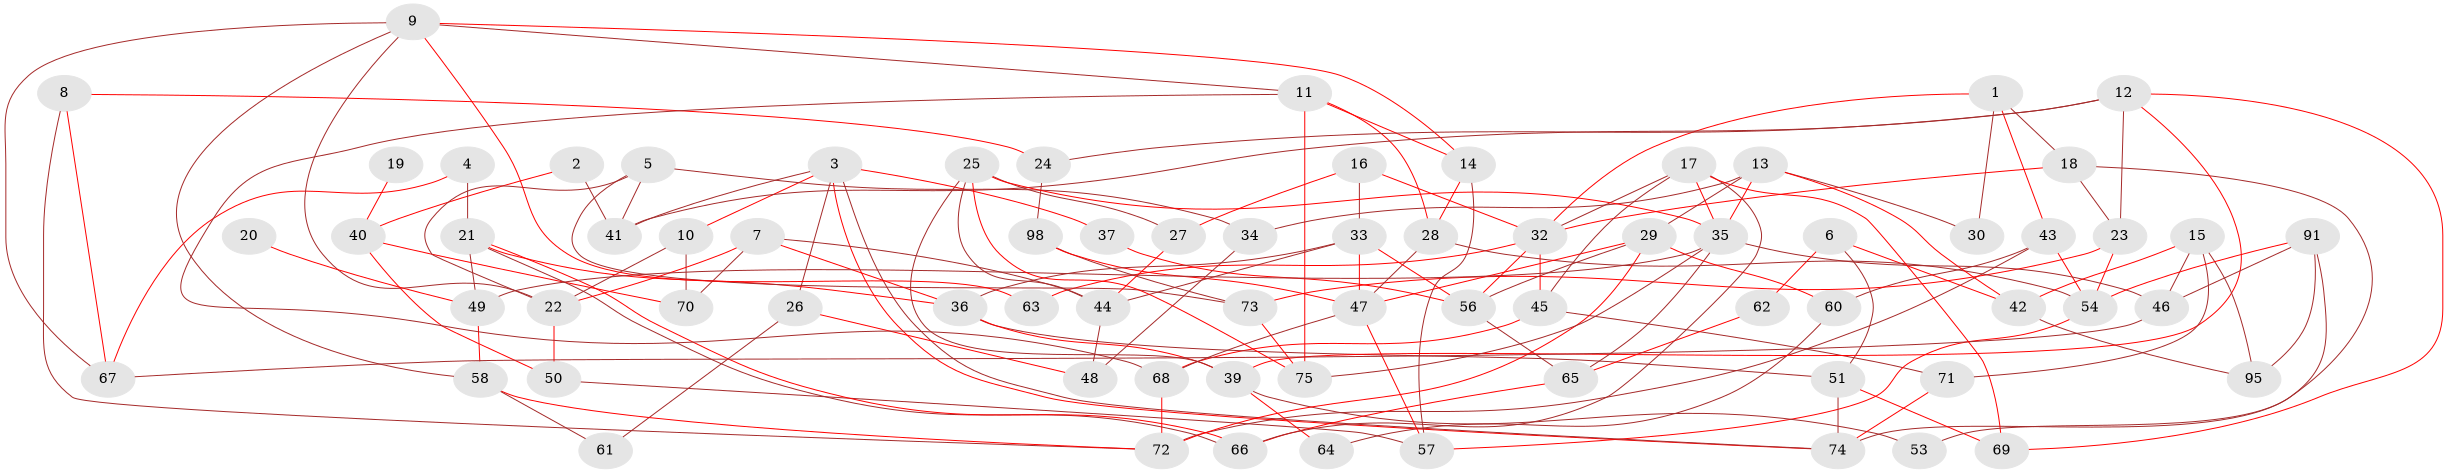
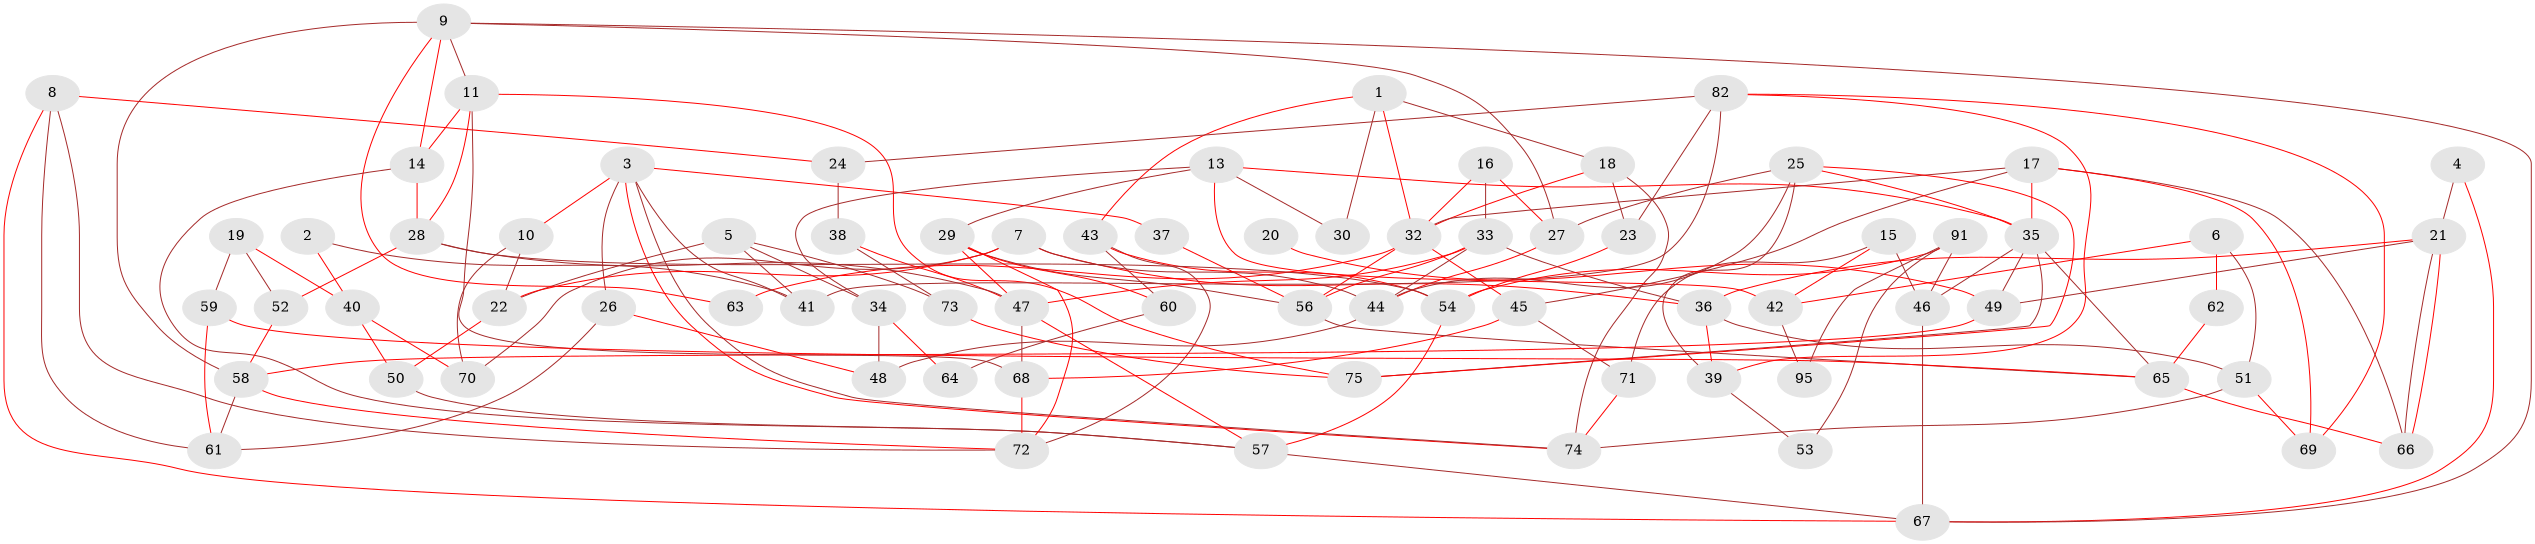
node "12": label "12" -> "82"
node "98": label "98" -> "38"
edge "9" -- "22": now "9" -- "27"
edge "23" -- "73": removed
edge "15" -- "95": removed
node "59": added
node "52": added
edge "8" -- "61": added
edge "39" -- "64": now "34" -- "64"
edge "57" -- "67": added
